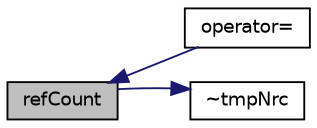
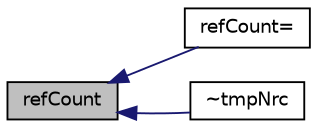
node "operator=": label "operator=" -> "refCount="
edge "refCount" -> "~tmpNrc": reversed
